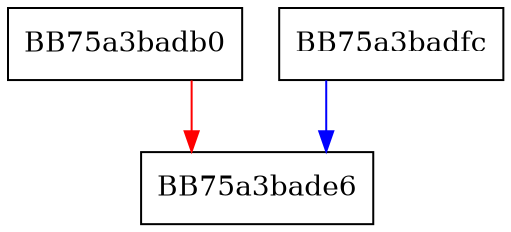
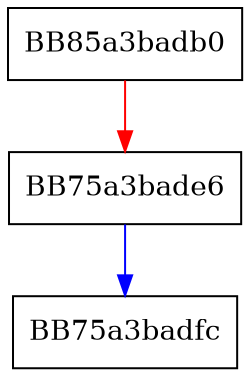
node "BB75a3badb0": label "BB75a3badb0" -> "BB85a3badb0"
edge "BB75a3badfc" -> "BB75a3bade6": reversed
